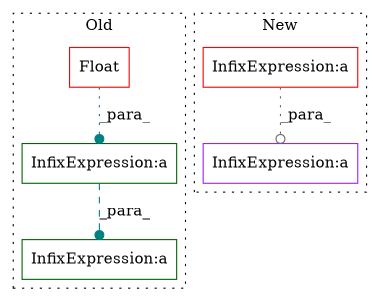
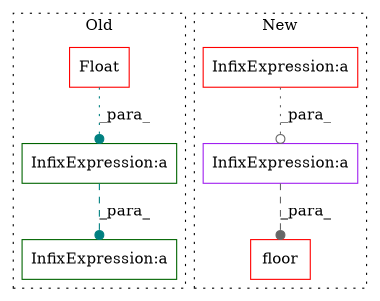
node "floor": added
